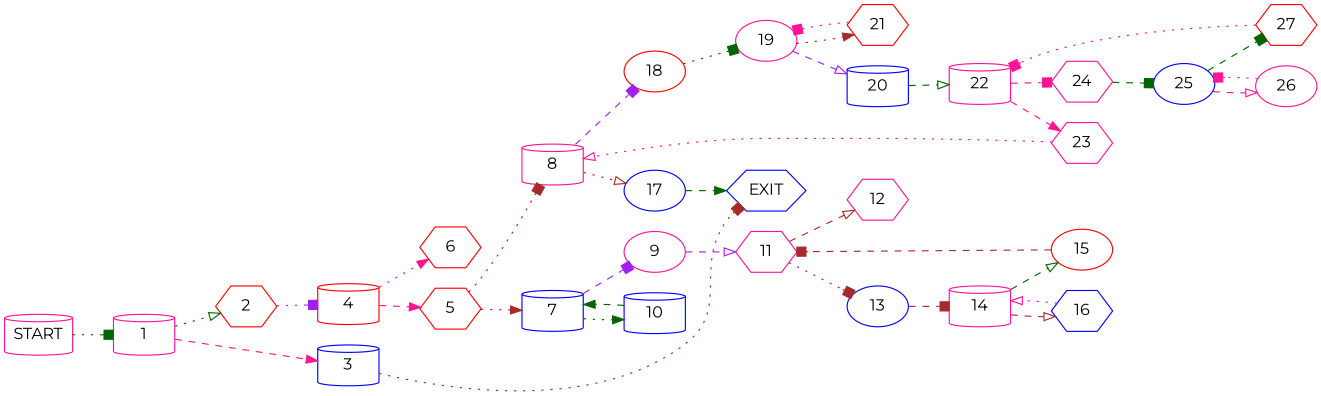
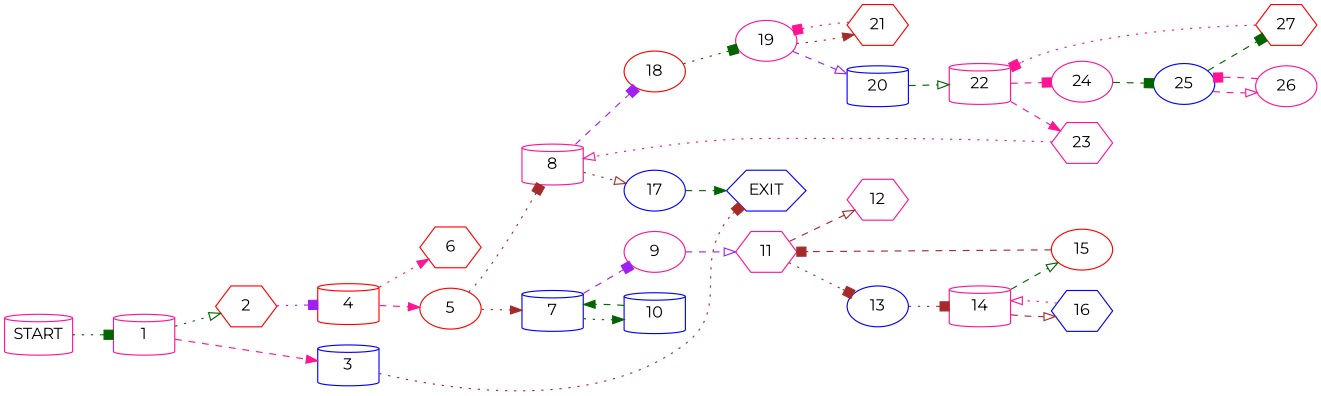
edge "26" -> "25": style dotted -> dashed
node "24": shape hexagon -> ellipse
edge "13" -> "14": style dashed -> dotted
node "5": shape hexagon -> ellipse
